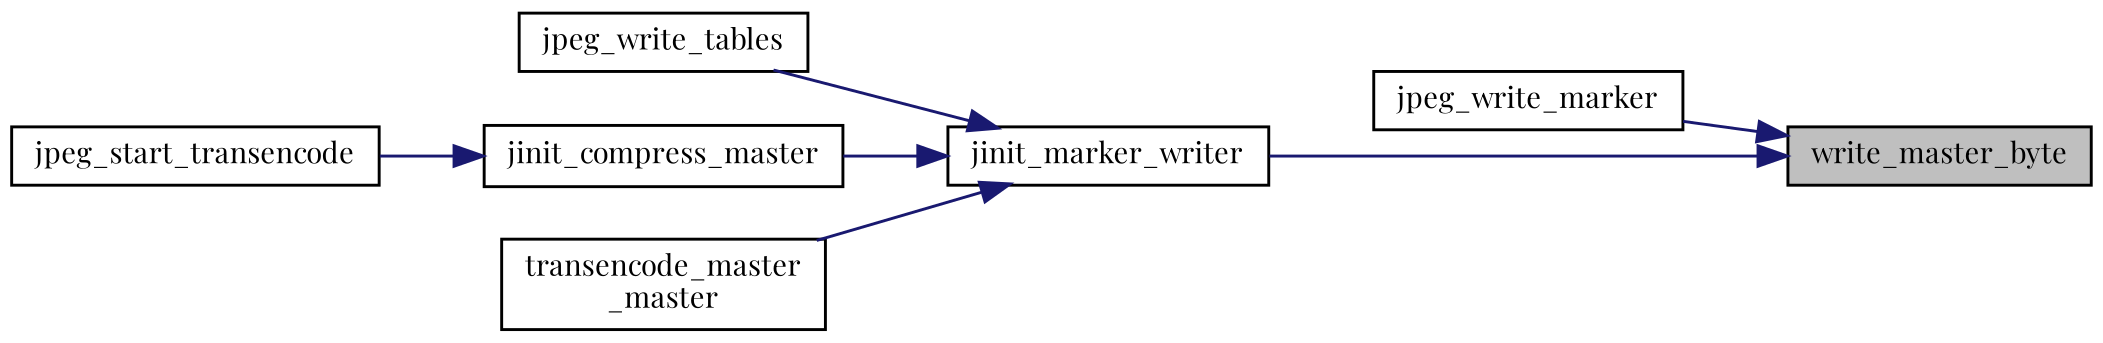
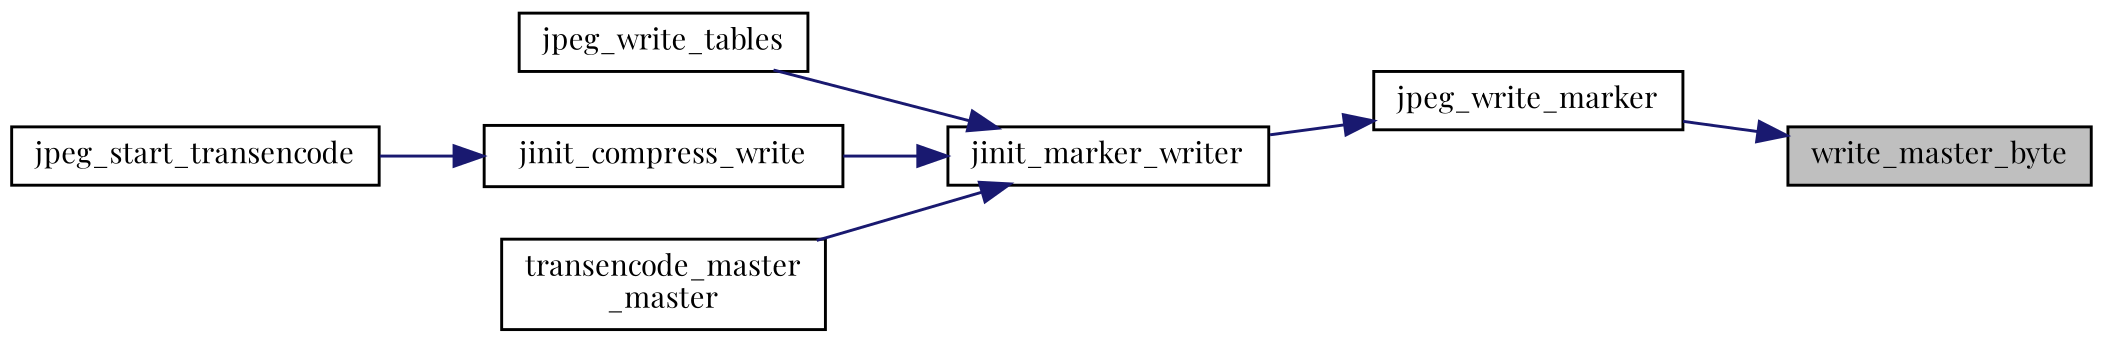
node "jinit_compress_master": label "jinit_compress_master" -> "jinit_compress_write"
edge "jinit_marker_writer" -> "write_master_byte": now "jinit_marker_writer" -> "jpeg_write_marker"
